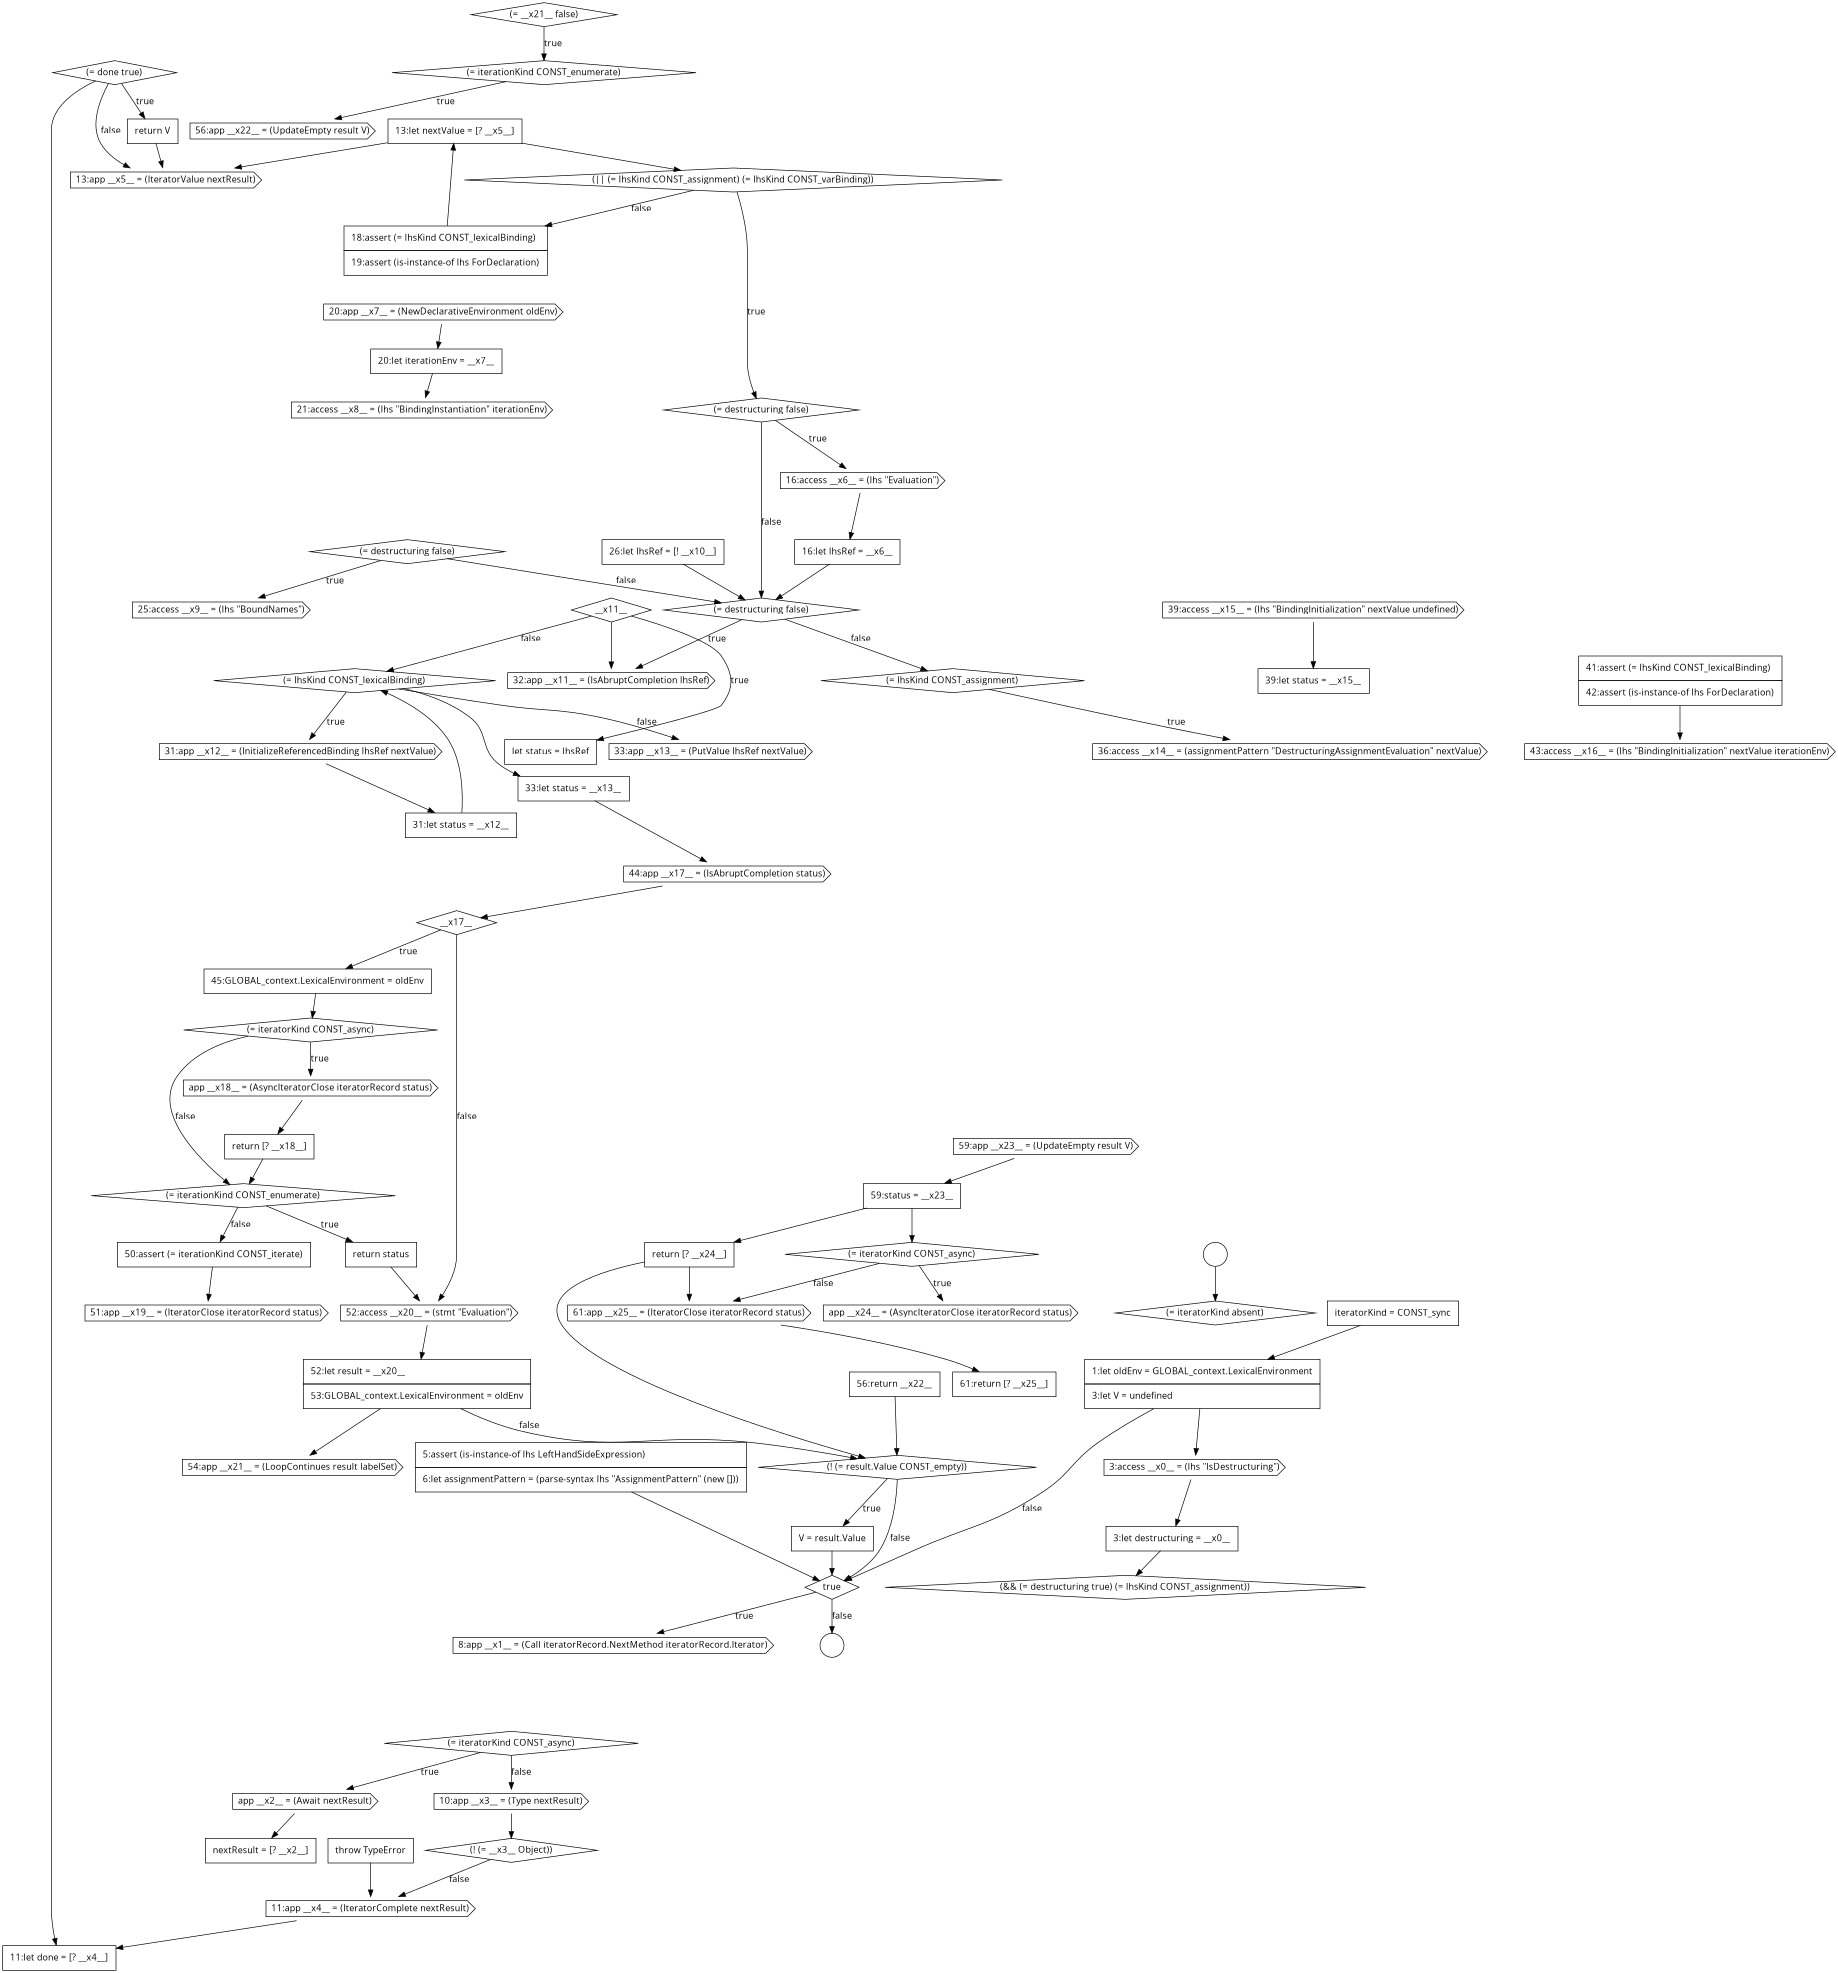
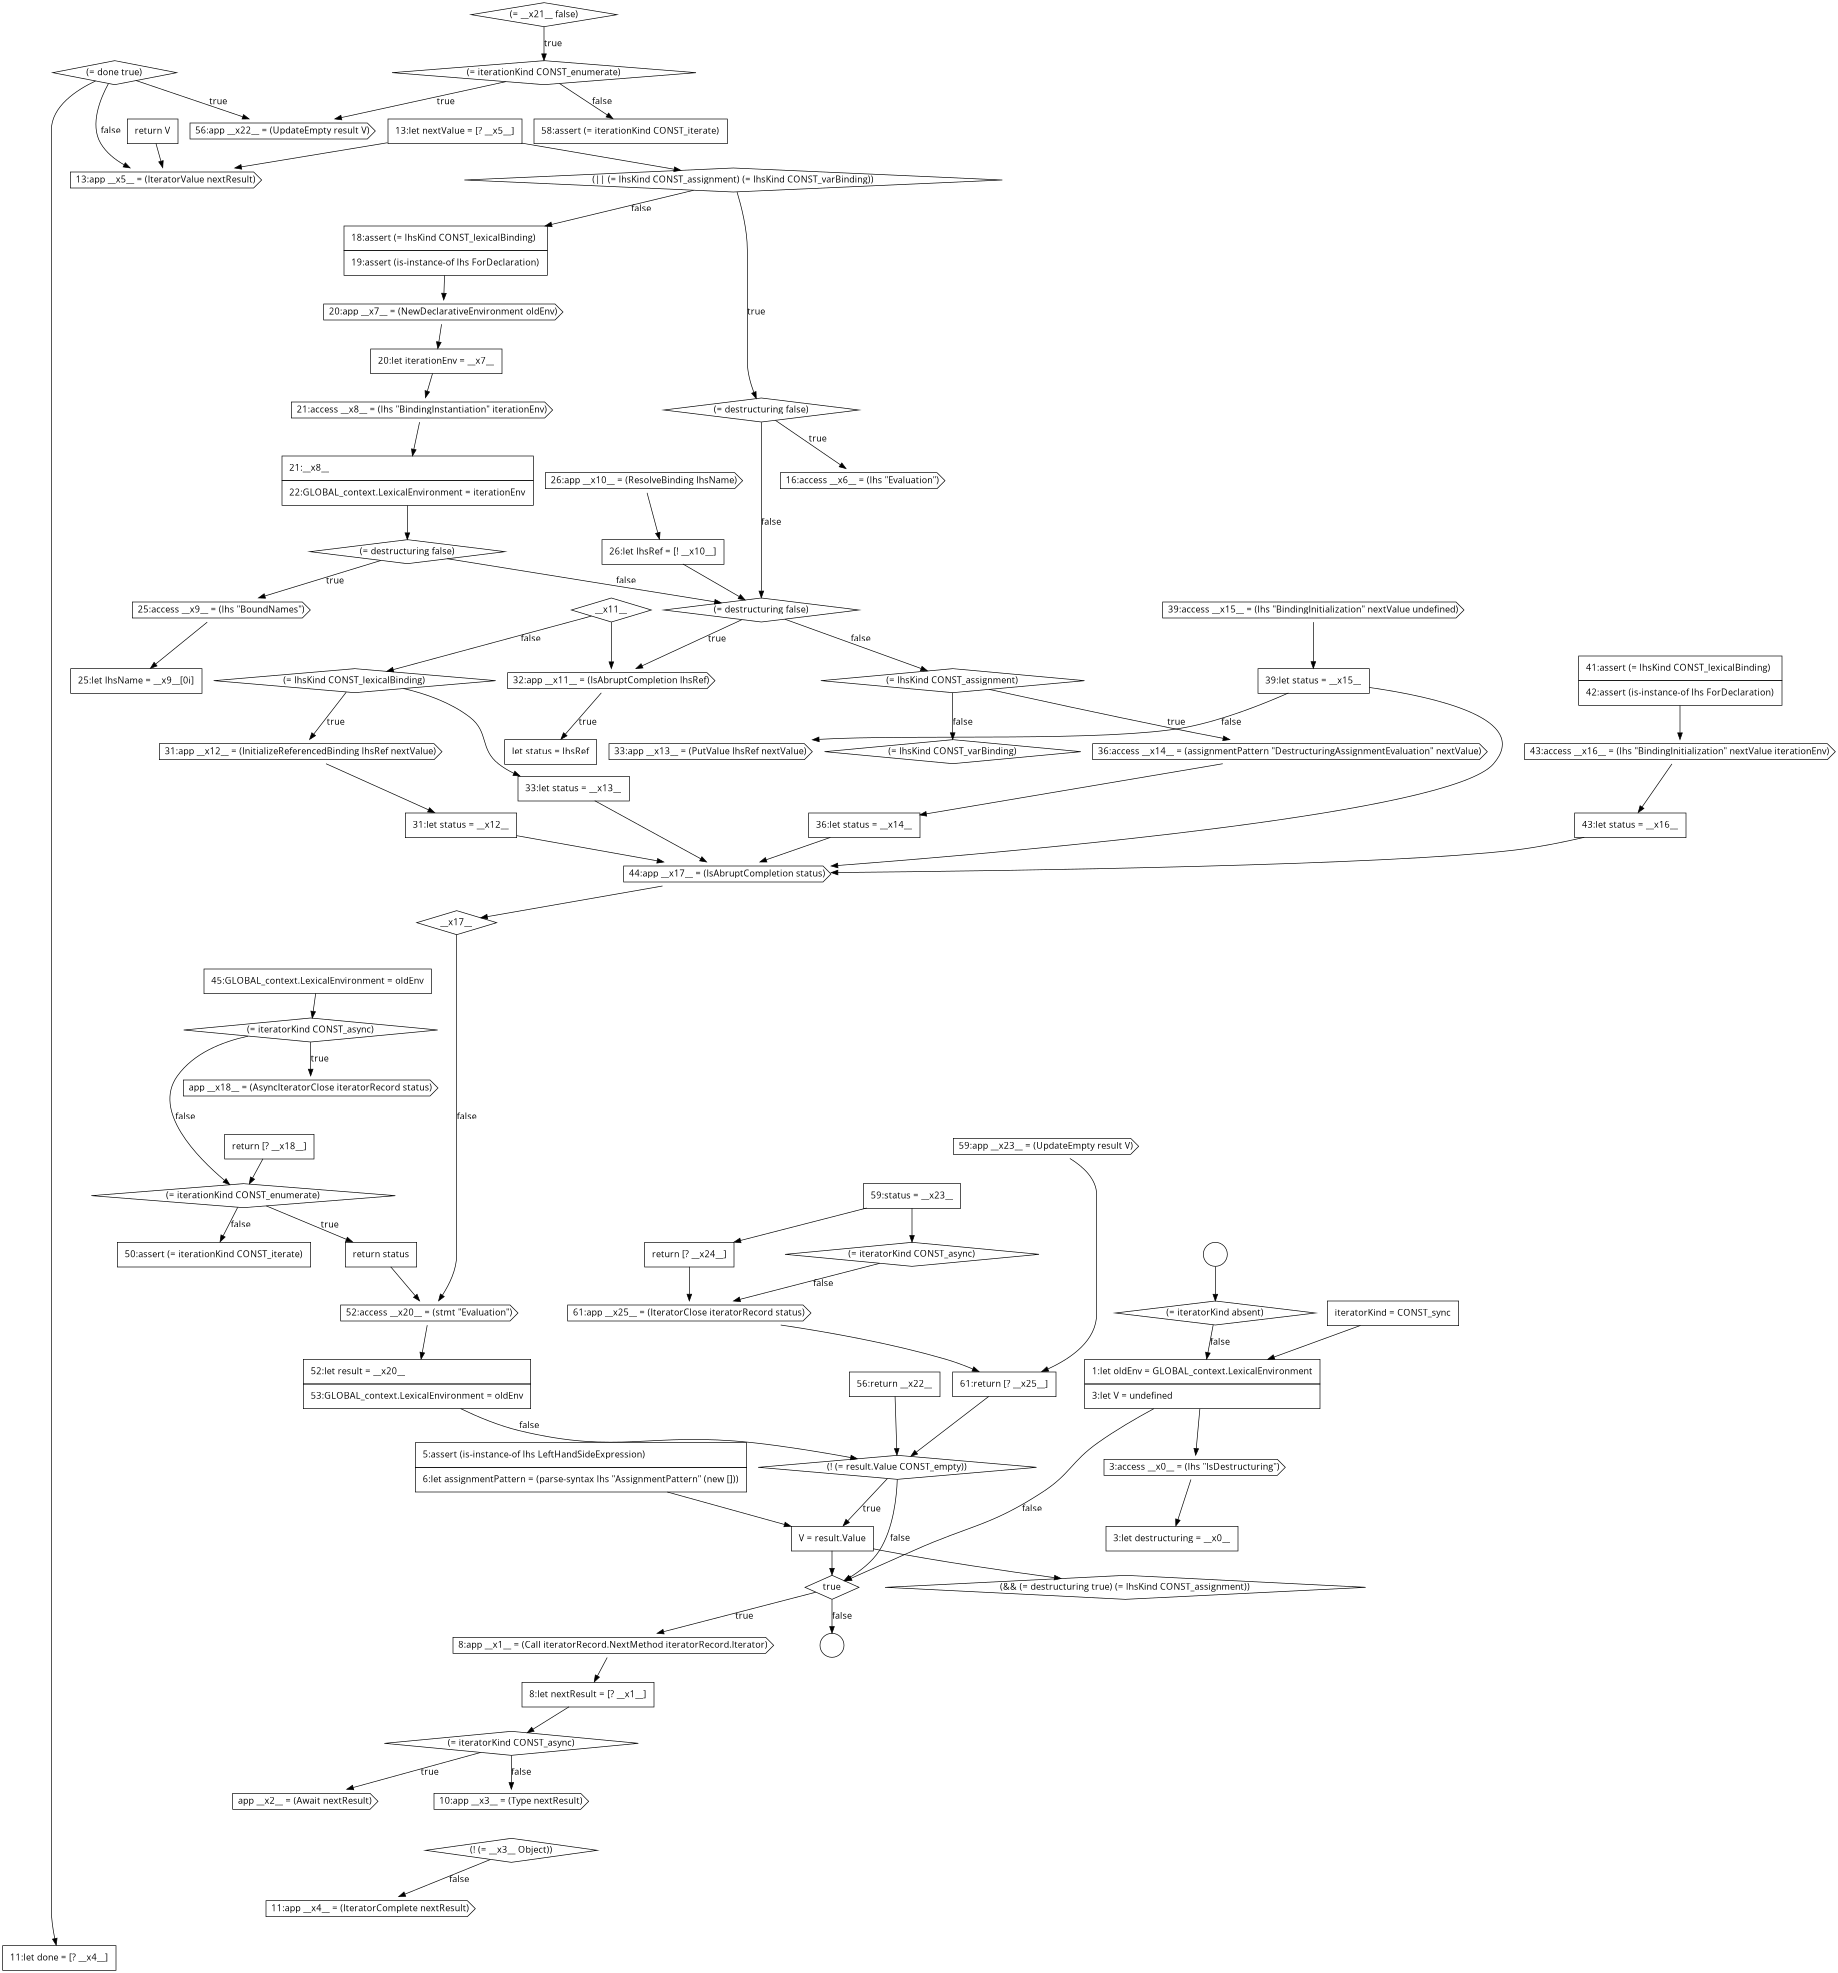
edge "(= done true)" -> "return V": now "(= done true)" -> "56:app __x22__ = (UpdateEmpty result V)"
node "58:assert (= iterationKind CONST_iterate)": added
edge "18:assert (= lhsKind CONST_lexicalBinding)" -> "13:let nextValue = [? __x5__]": now "18:assert (= lhsKind CONST_lexicalBinding)" -> "20:app __x7__ = (NewDeclarativeEnvironment oldEnv)"
node "21:__x8__": added
node "26:app __x10__ = (ResolveBinding lhsName)": added
node "16:let lhsRef = __x6__": removed
node "25:let lhsName = __x9__[0i]": added
edge "__x11__" -> "let status = lhsRef": now "32:app __x11__ = (IsAbruptCompletion lhsRef)" -> "let status = lhsRef"
edge "(= lhsKind CONST_lexicalBinding)" -> "33:app __x13__ = (PutValue lhsRef nextValue)": now "39:let status = __x15__" -> "33:app __x13__ = (PutValue lhsRef nextValue)"
edge "31:let status = __x12__" -> "(= lhsKind CONST_lexicalBinding)": now "31:let status = __x12__" -> "44:app __x17__ = (IsAbruptCompletion status)"
node "(= lhsKind CONST_varBinding)": added
edge "39:let status = __x15__" -> "44:app __x17__ = (IsAbruptCompletion status)": added
node "36:let status = __x14__": added
node "43:let status = __x16__": added
edge "__x17__" -> "45:GLOBAL_context.LexicalEnvironment = oldEnv": removed, label "true"
edge "app __x18__ = (AsyncIteratorClose iteratorRecord status)" -> "return [? __x18__]": removed
edge "59:app __x23__ = (UpdateEmpty result V)" -> "59:status = __x23__": now "59:app __x23__ = (UpdateEmpty result V)" -> "61:return [? __x25__]"
node "51:app __x19__ = (IteratorClose iteratorRecord status)": removed
node "app __x24__ = (AsyncIteratorClose iteratorRecord status)": removed
edge "(= iteratorKind absent)" -> "1:let oldEnv = GLOBAL_context.LexicalEnvironment": added, label "false"
edge "return [? __x24__]" -> "(! (= result.Value CONST_empty))": now "61:return [? __x25__]" -> "(! (= result.Value CONST_empty))"
node "54:app __x21__ = (LoopContinues result labelSet)": removed
edge "5:assert (is-instance-of lhs LeftHandSideExpression)" -> "true": now "5:assert (is-instance-of lhs LeftHandSideExpression)" -> "V = result.Value"
edge "3:let destructuring = __x0__" -> "(&& (= destructuring true) (= lhsKind CONST_assignment))": now "V = result.Value" -> "(&& (= destructuring true) (= lhsKind CONST_assignment))"
node "8:let nextResult = [? __x1__]": added
edge "10:app __x3__ = (Type nextResult)" -> "(! (= __x3__ Object))": removed
node "nextResult = [? __x2__]": removed
node "throw TypeError": removed
edge "11:app __x4__ = (IteratorComplete nextResult)" -> "11:let done = [? __x4__]": removed
